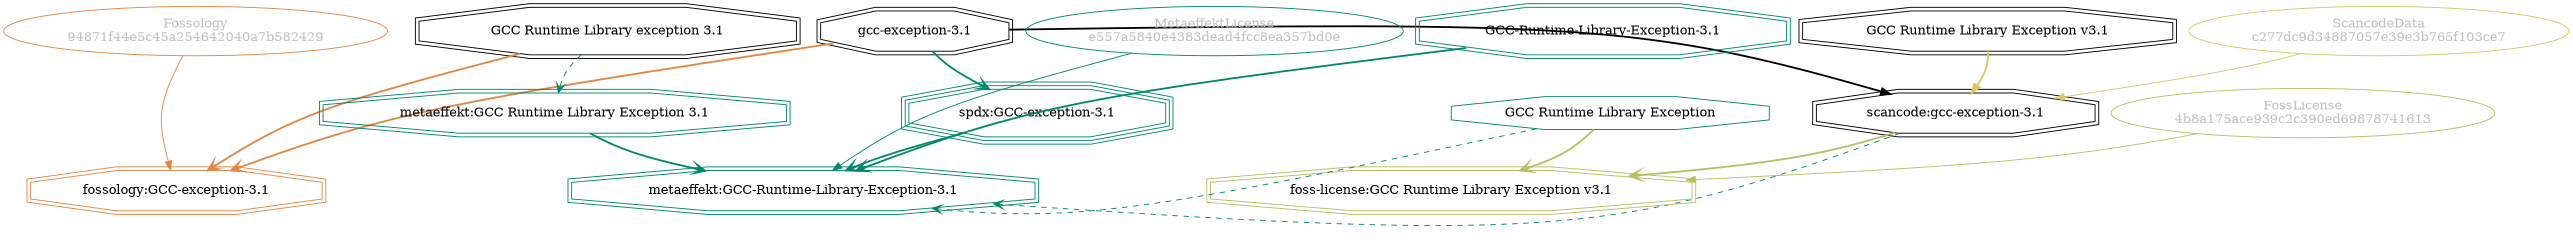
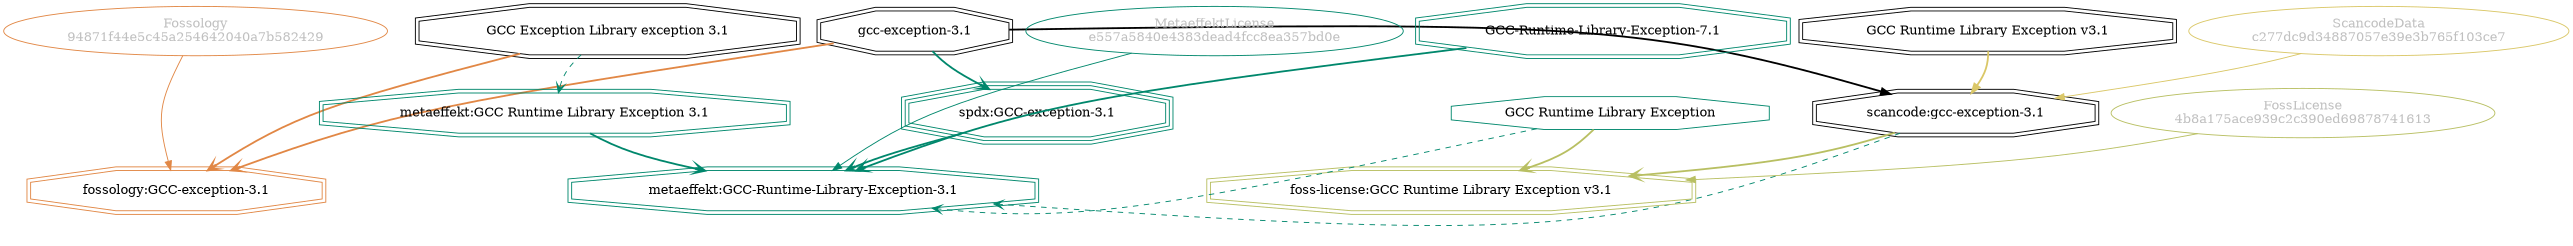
node "GCC Runtime Library exception 3.1": label "GCC Runtime Library exception 3.1" -> "GCC Exception Library exception 3.1"
node "GCC-Runtime-Library-Exception-3.1": label "GCC-Runtime-Library-Exception-3.1" -> "GCC-Runtime-Library-Exception-7.1"
